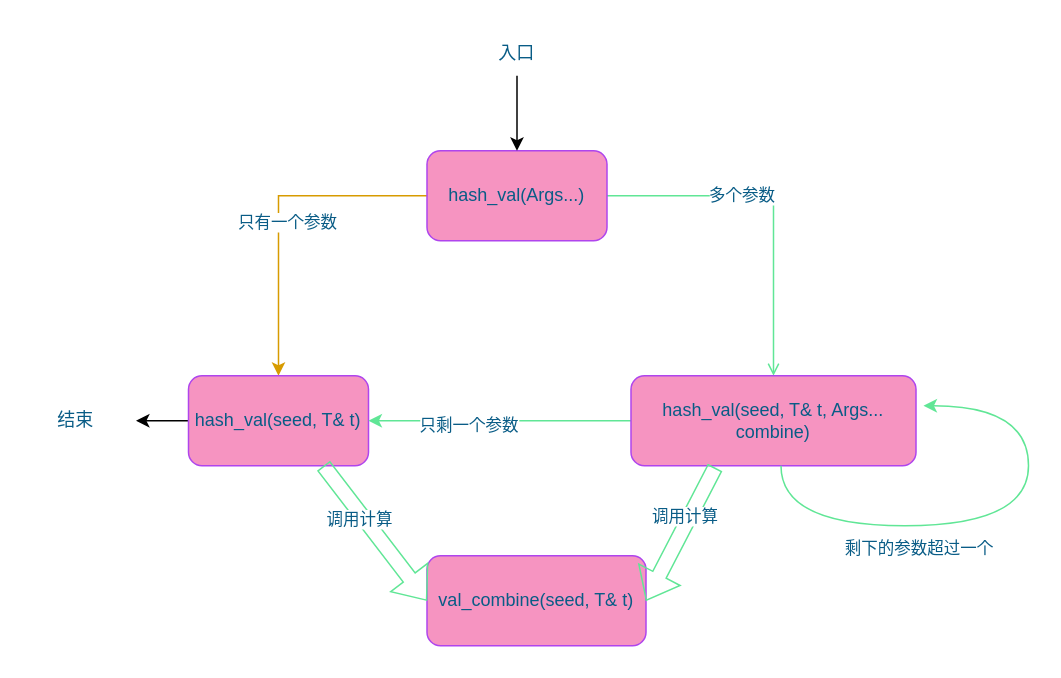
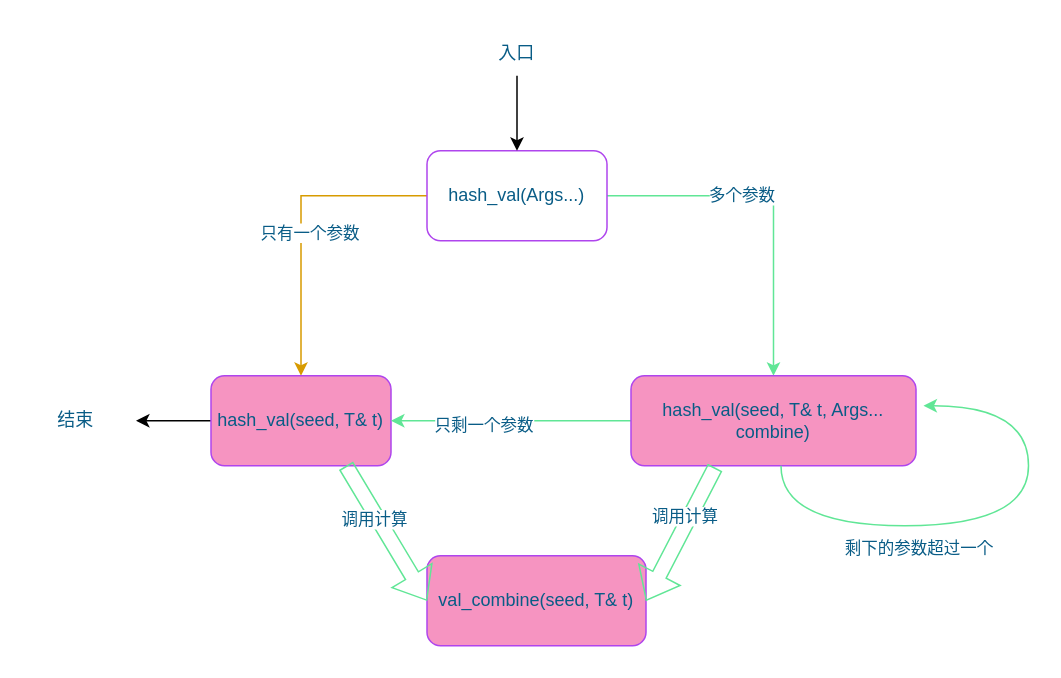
node "hash_val(Args...)": fillcolor #f694c1 -> #ffffff
edge "hash_val(Args...)" -> "hash_val(seed, T& t, Args... combine)": arrowhead open -> classic
node "hash_val(seed, T& t)": moved (278, 421) -> (301, 421)
